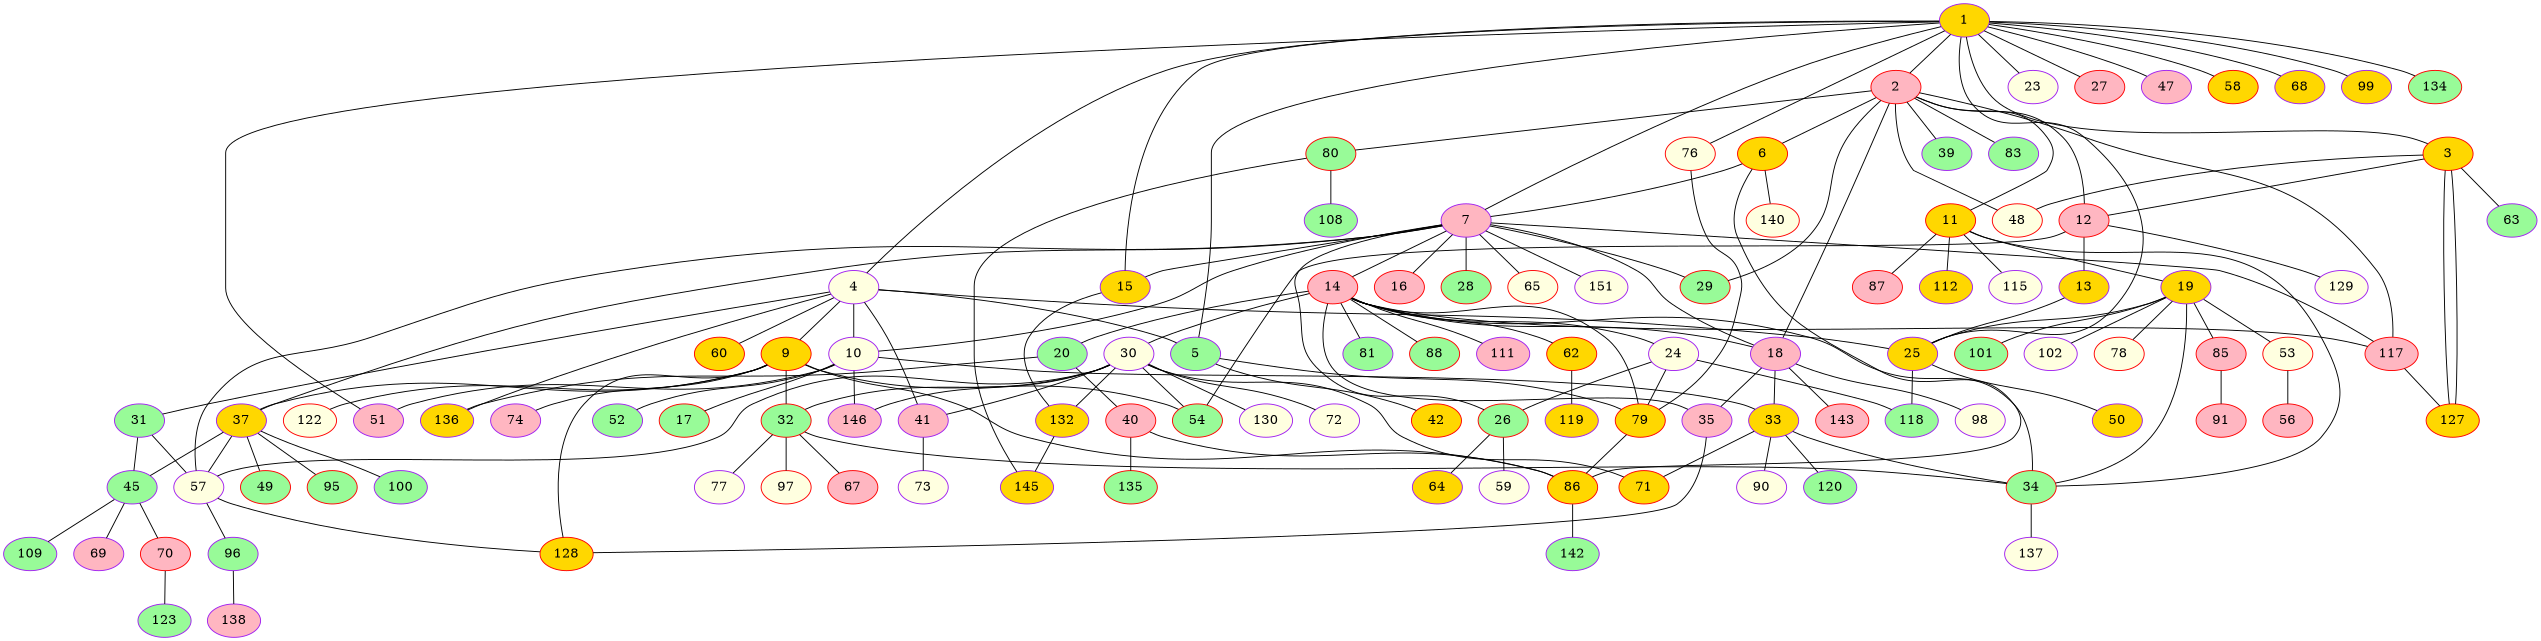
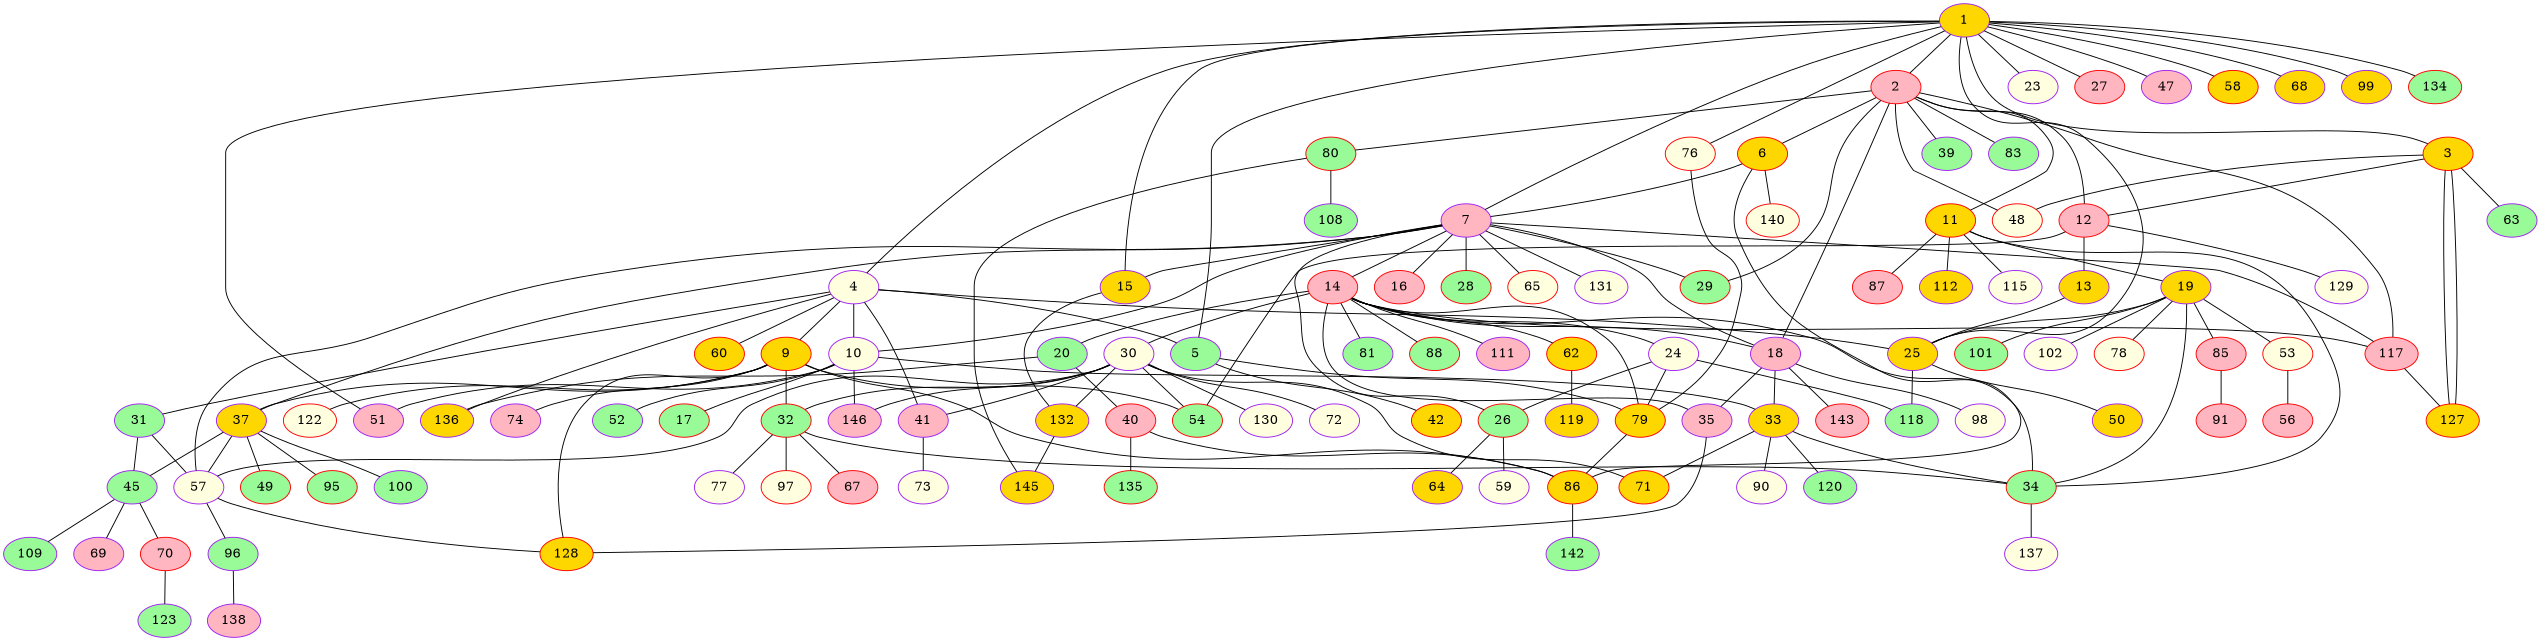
node "151": label "151" -> "131"
